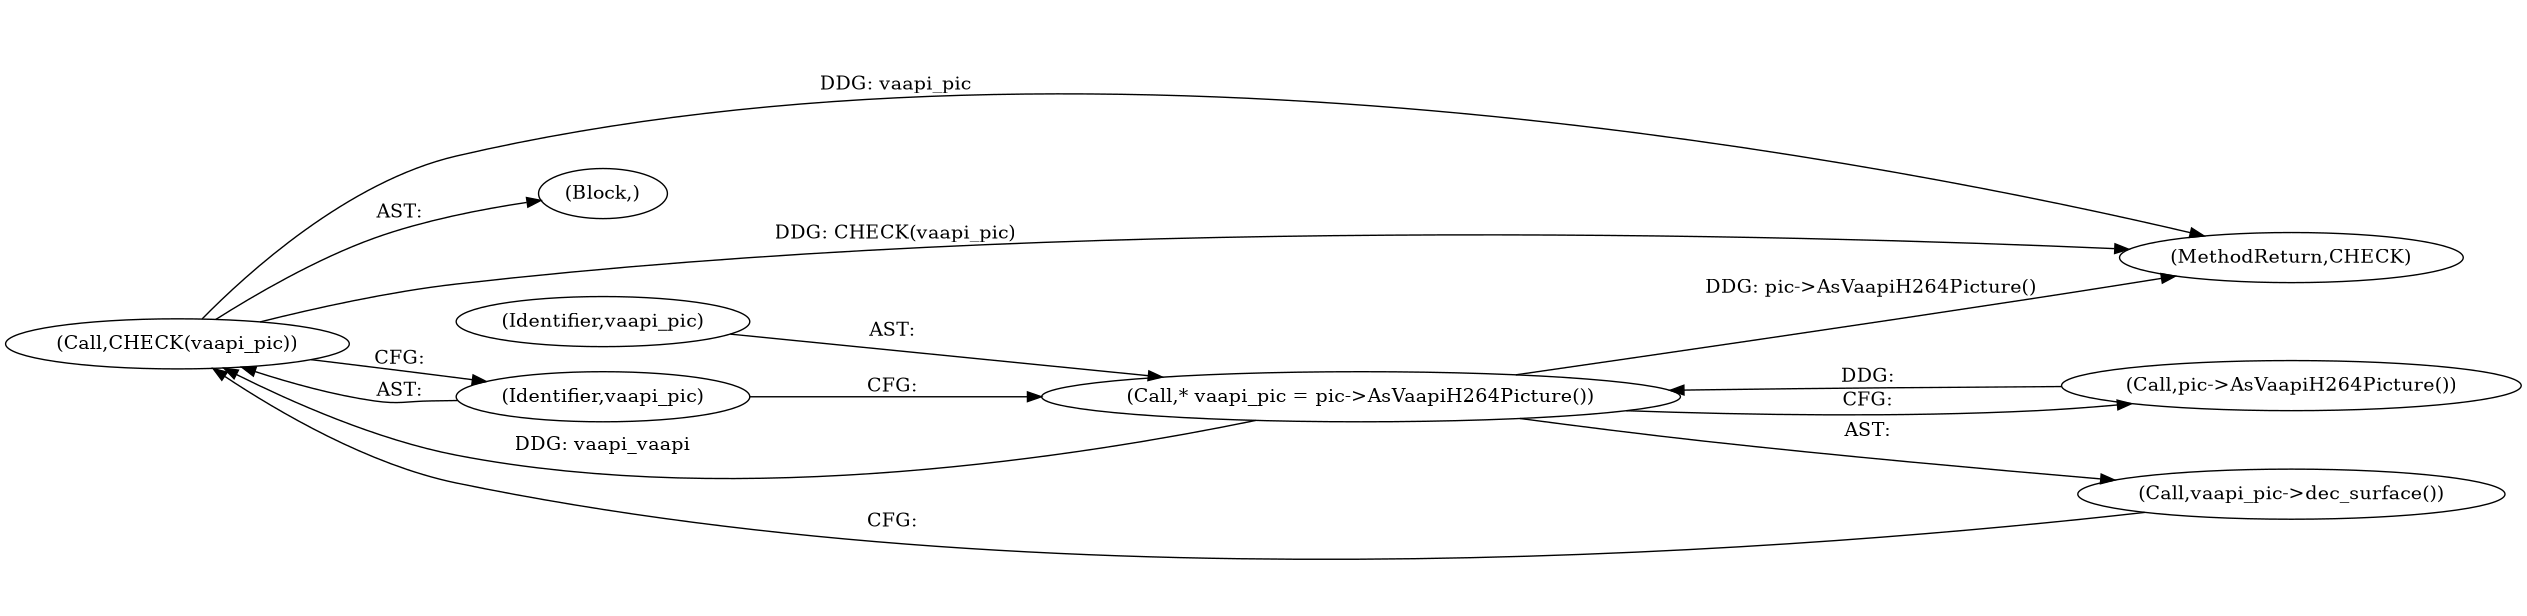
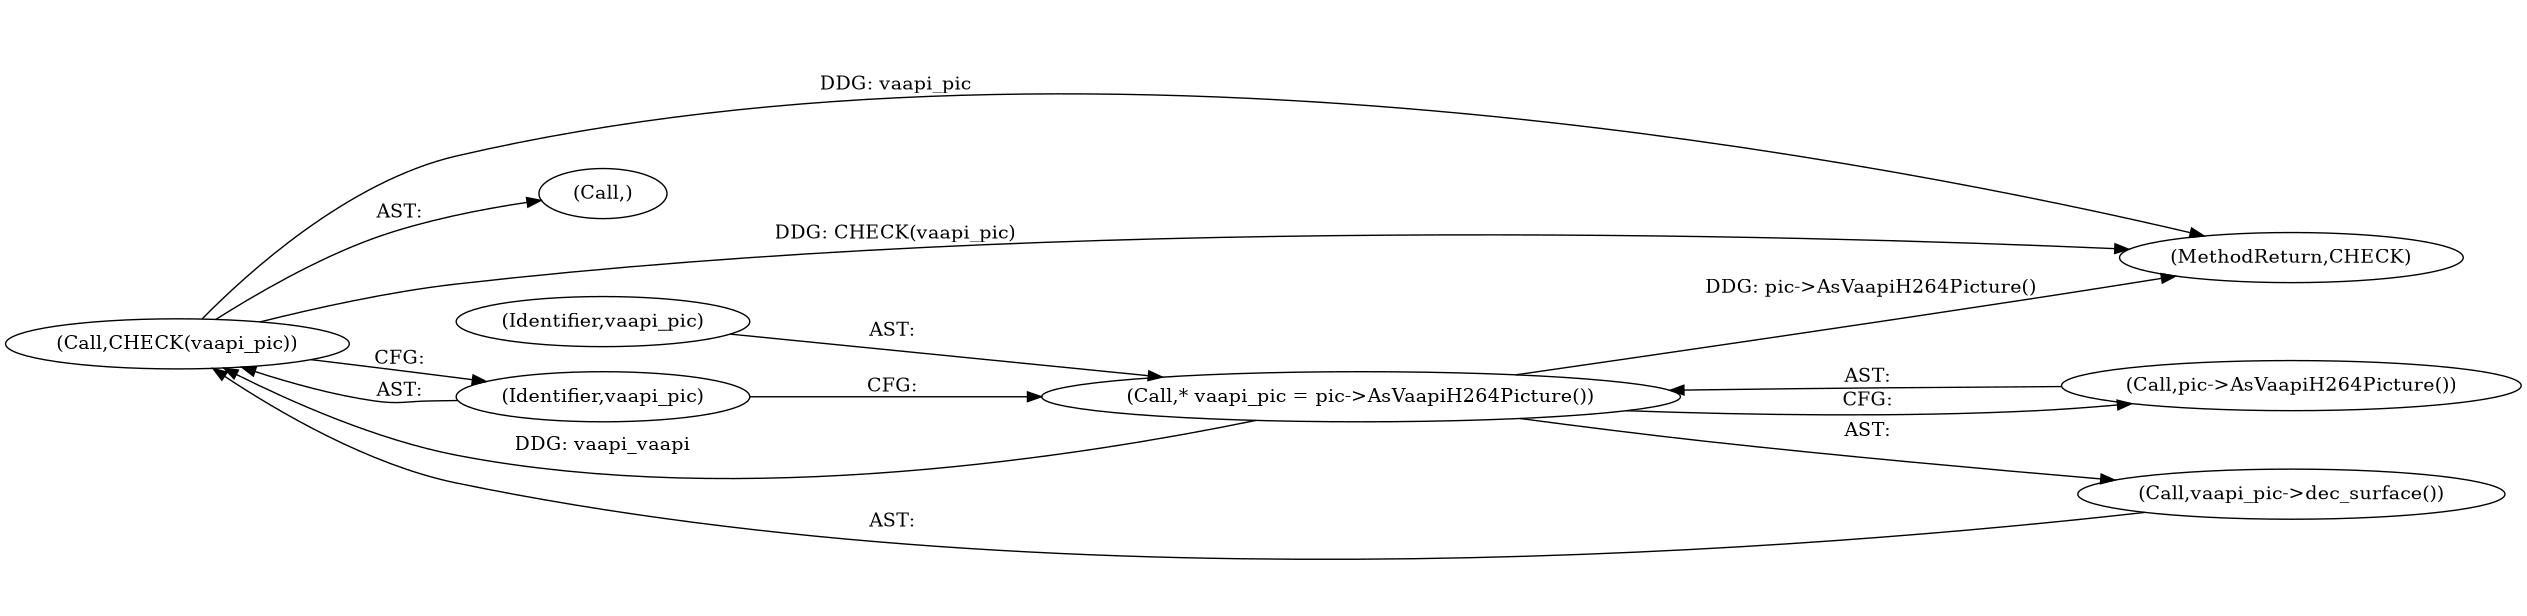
node "(Block,)": label "(Block,)" -> "(Call,)"
edge "(Call,pic->AsVaapiH264Picture())" -> "(Call,* vaapi_pic = pic->AsVaapiH264Picture())": label "DDG: " -> "AST: "
edge "(Call,vaapi_pic->dec_surface())" -> "(Call,CHECK(vaapi_pic))": label "CFG: " -> "AST: "
